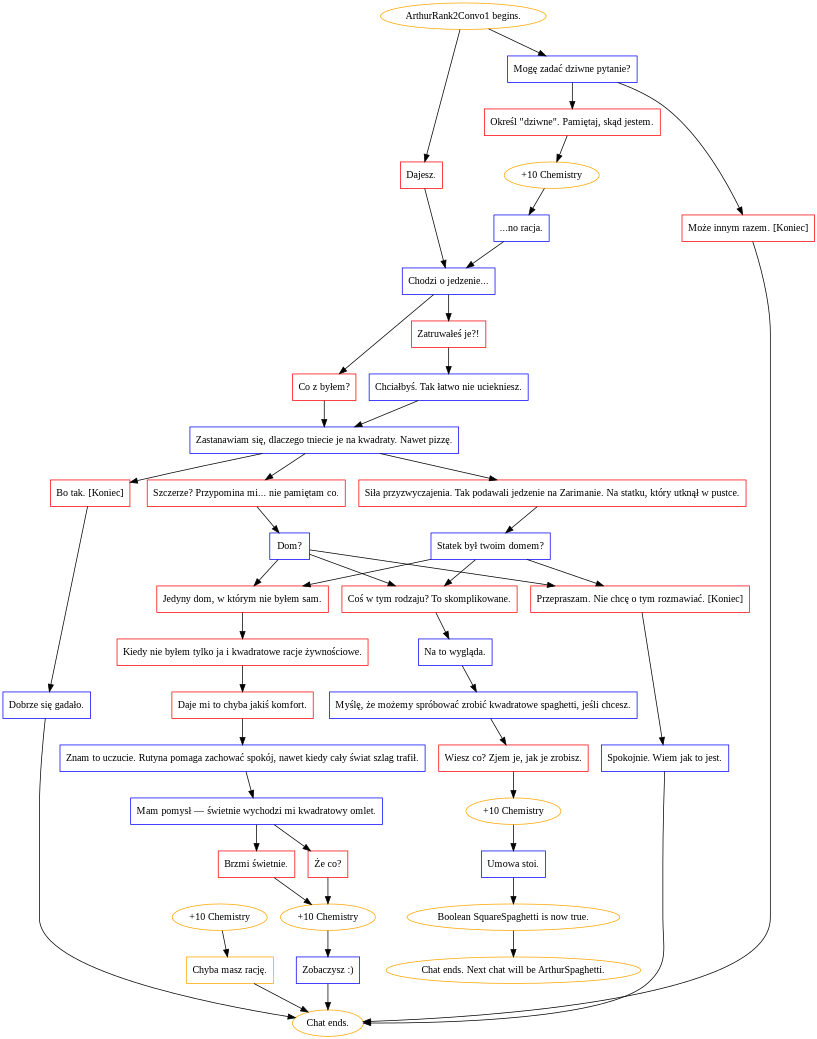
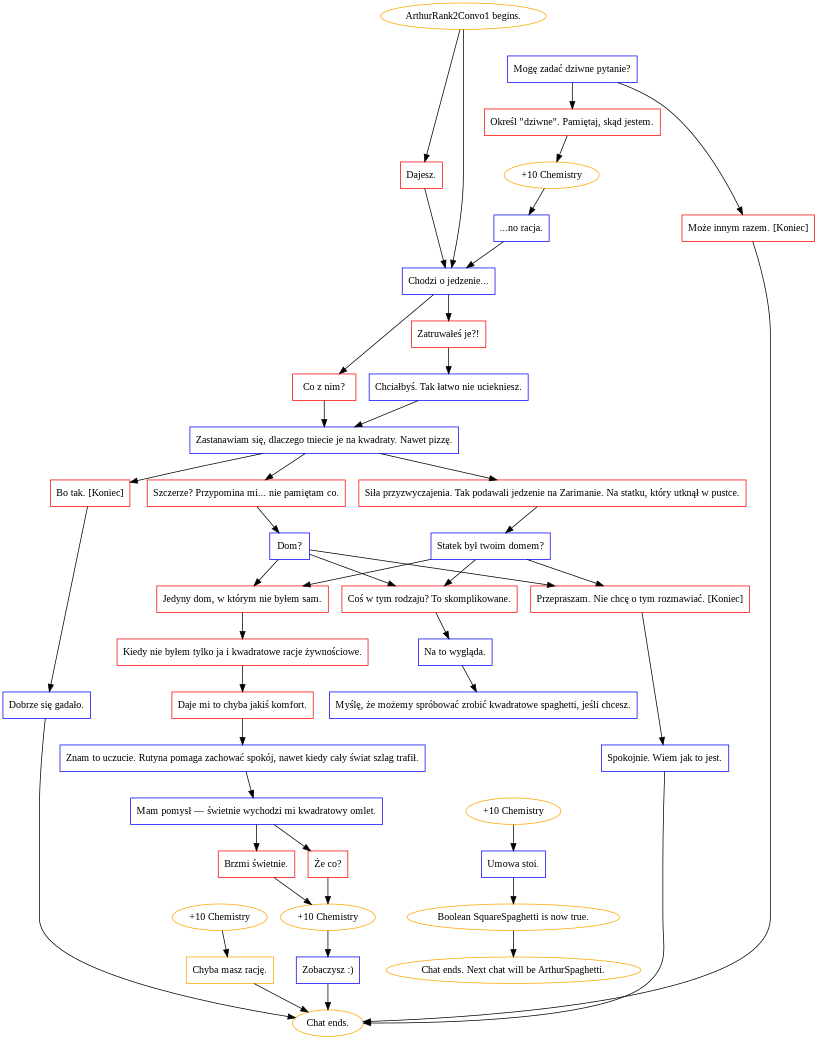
edge "ArthurRank2Convo1 begins." -> "Mogę zadać dziwne pytanie?": now "ArthurRank2Convo1 begins." -> "Chodzi o jedzenie..."
node "Co z byłem?": label "Co z byłem?" -> "Co z nim?"
node "Wiesz co? Zjem je, jak je zrobisz.": removed
